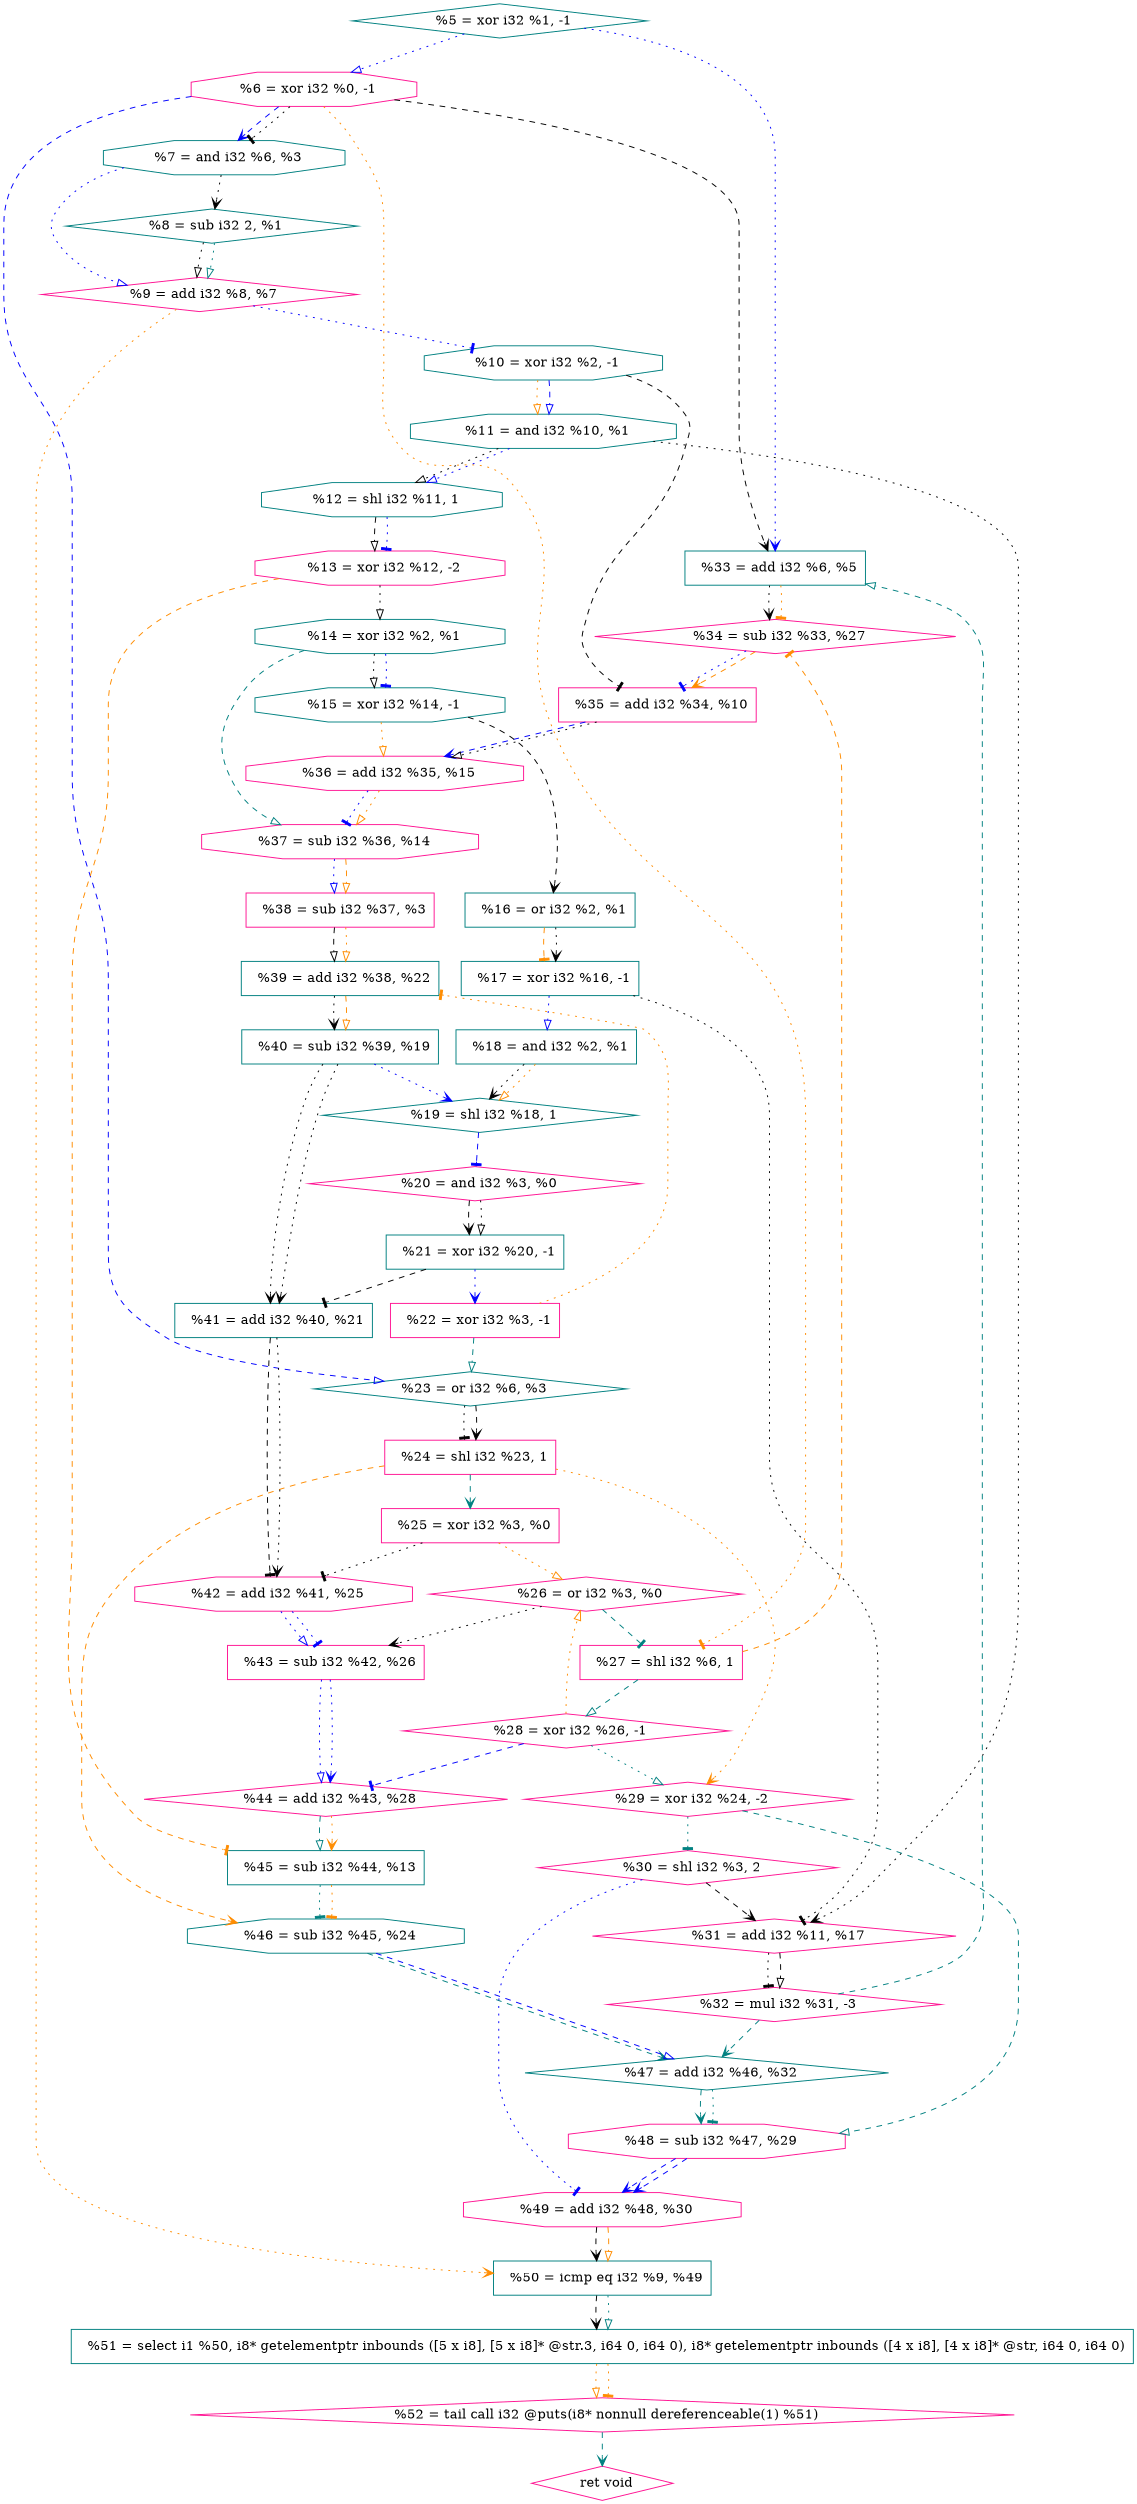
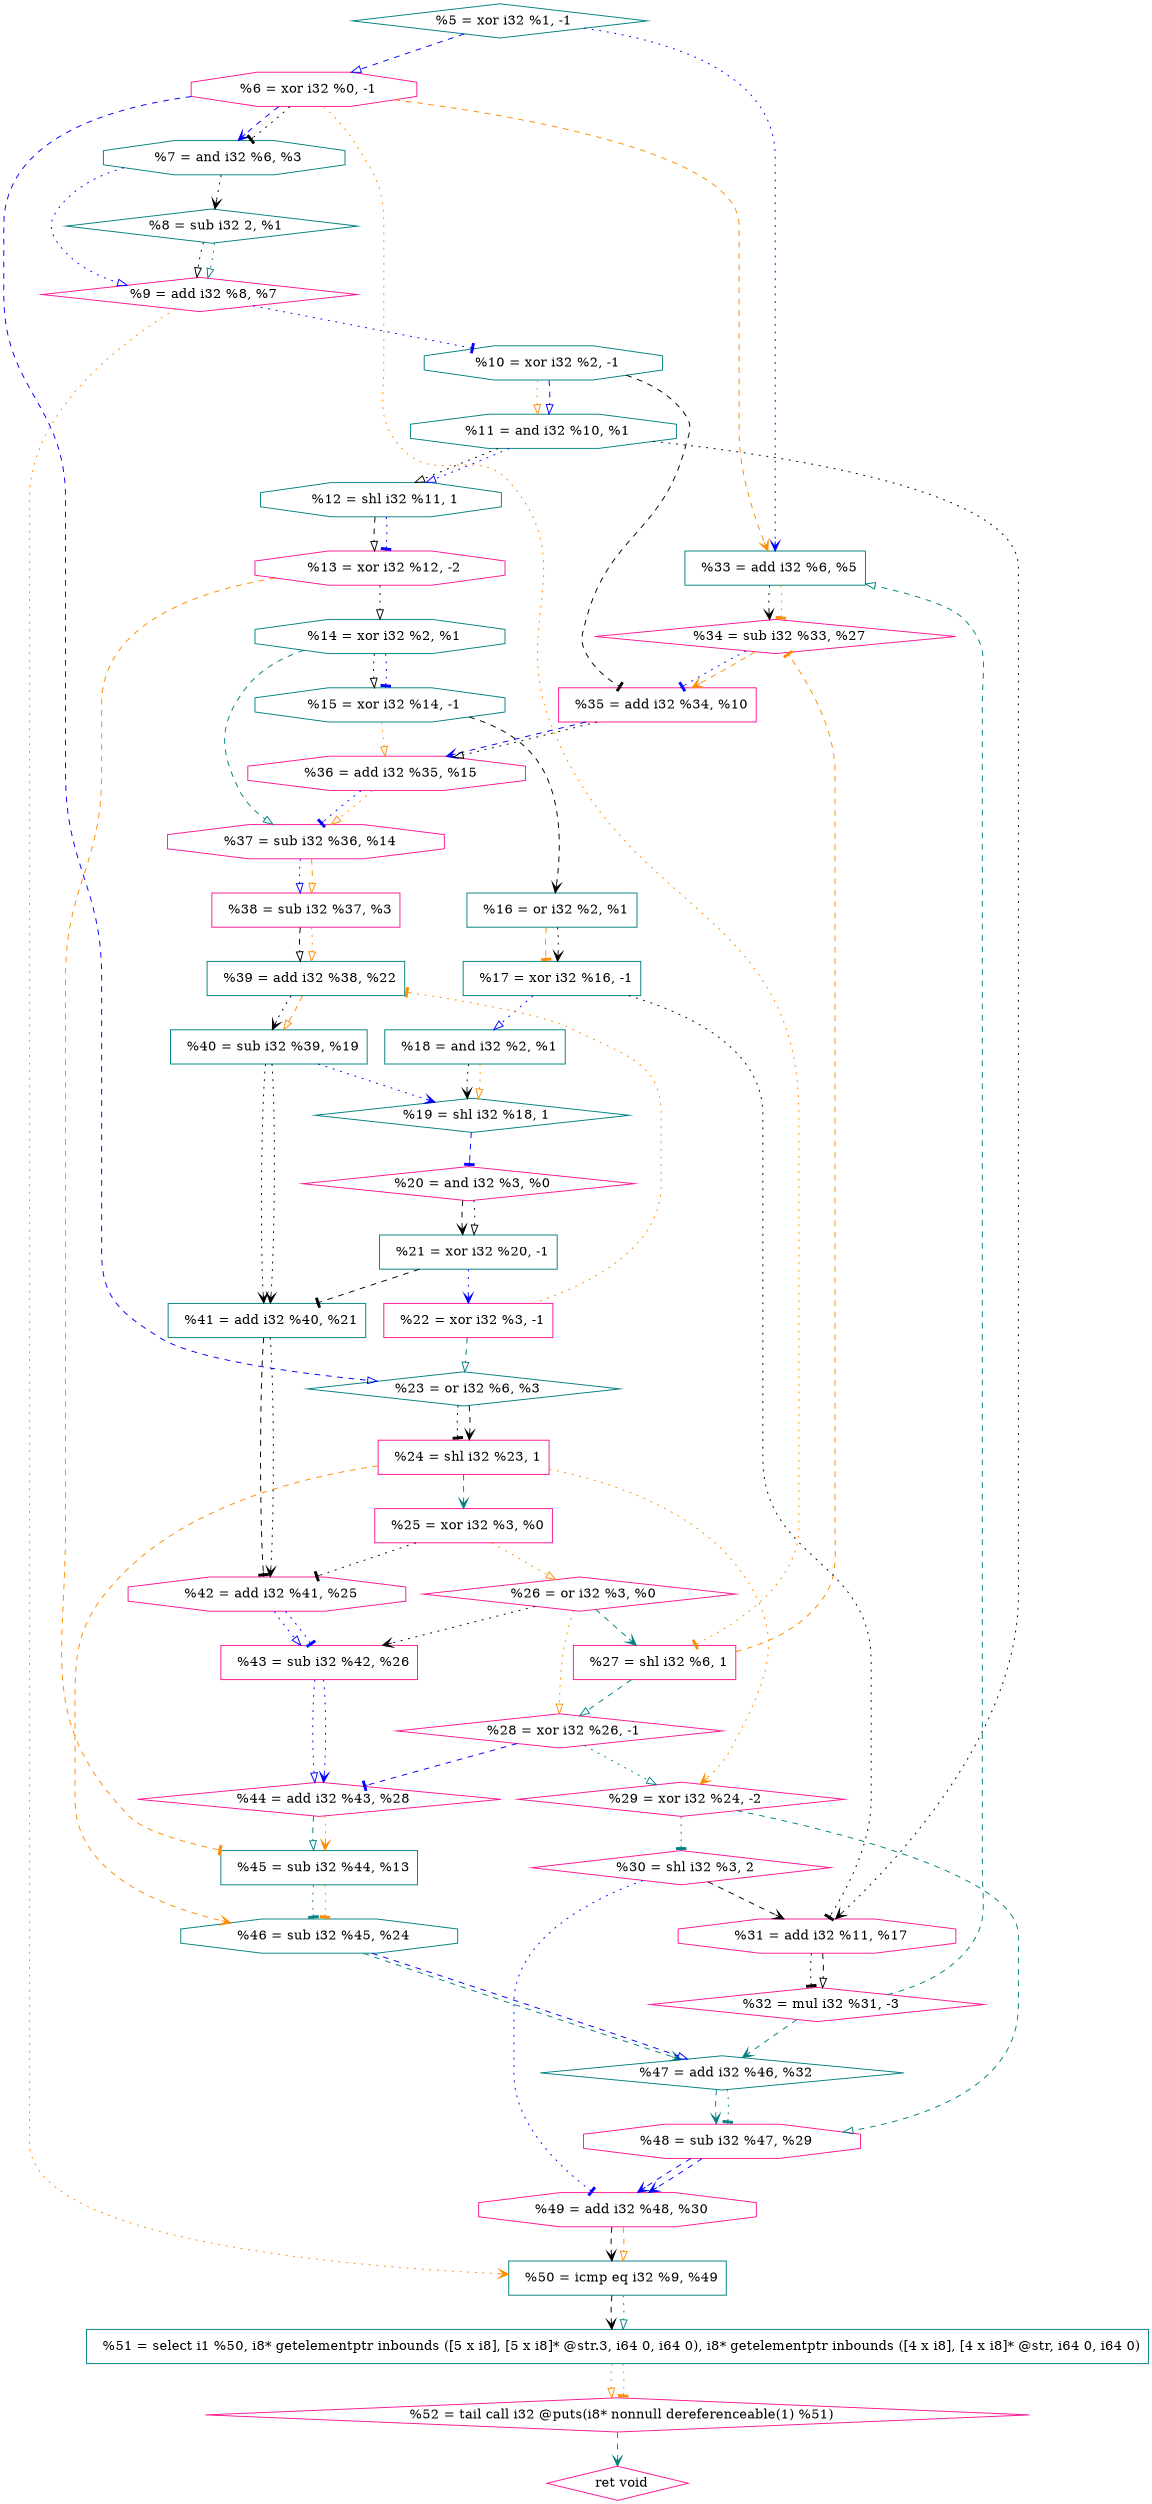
edge "%5 = xor i32 %1, -1" -> "%6 = xor i32 %0, -1": style dotted -> dashed
edge "%6 = xor i32 %0, -1" -> "%33 = add i32 %6, %5": color black -> darkorange
edge "%26 = or i32 %3, %0" -> "%27 = shl i32 %6, 1": arrowhead tee -> vee
edge "%28 = xor i32 %26, -1" -> "%26 = or i32 %3, %0": reversed
node "%31 = add i32 %11, %17": shape diamond -> octagon
